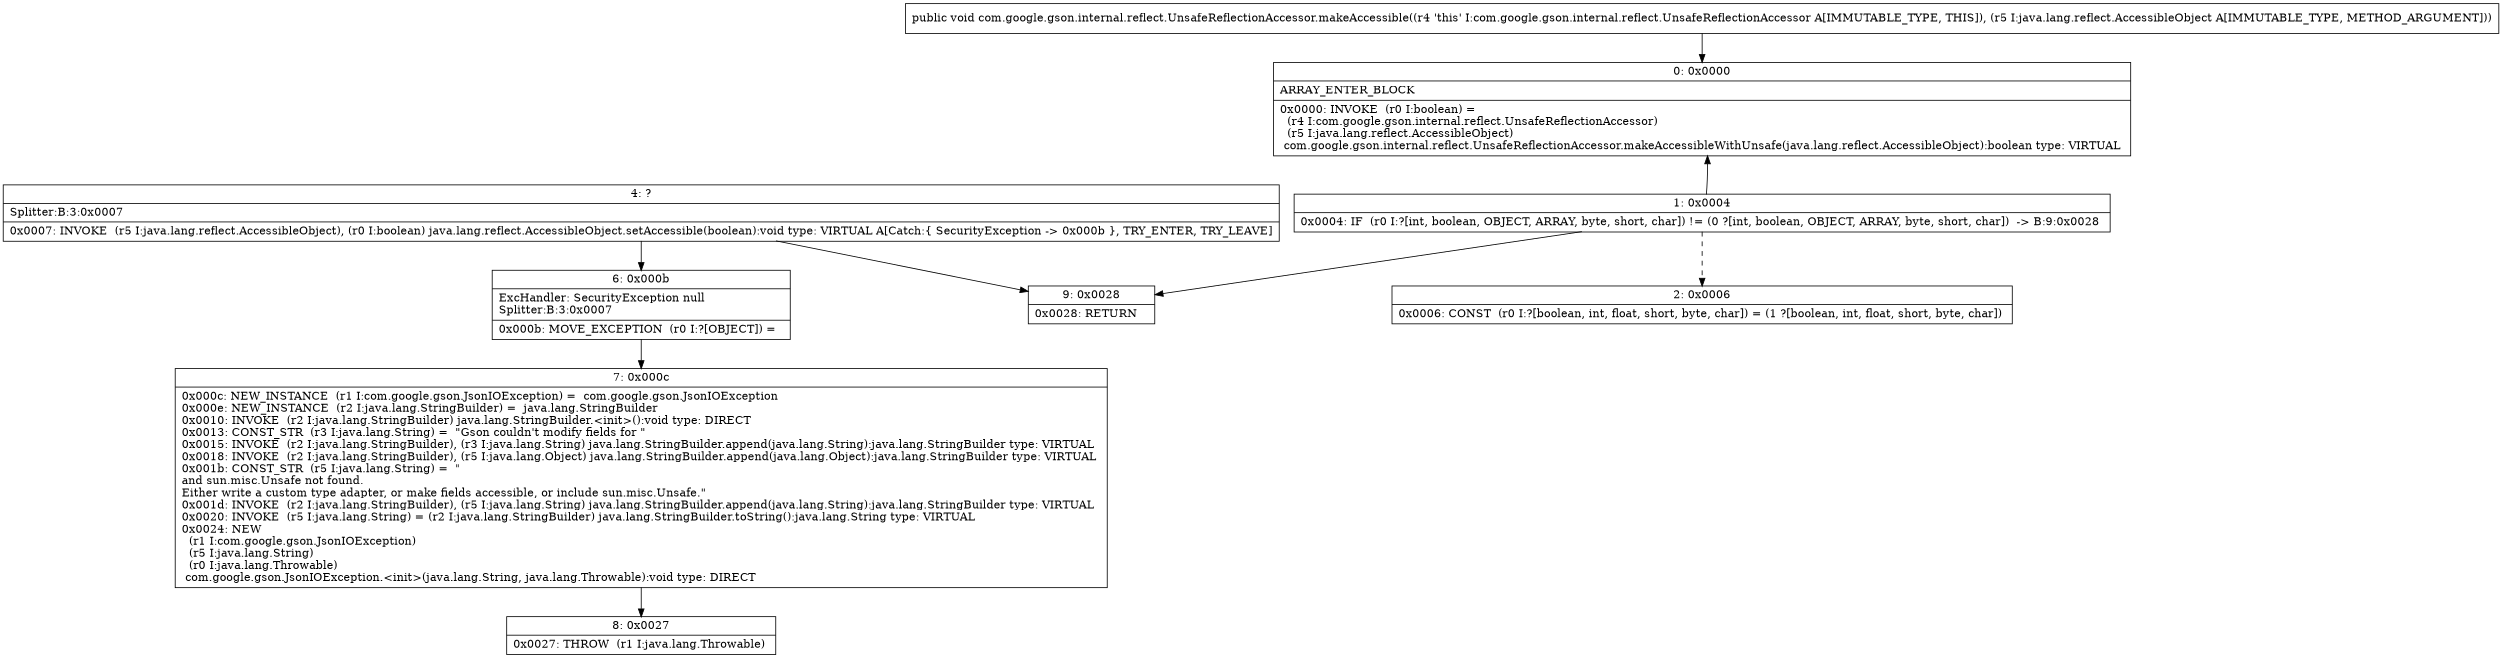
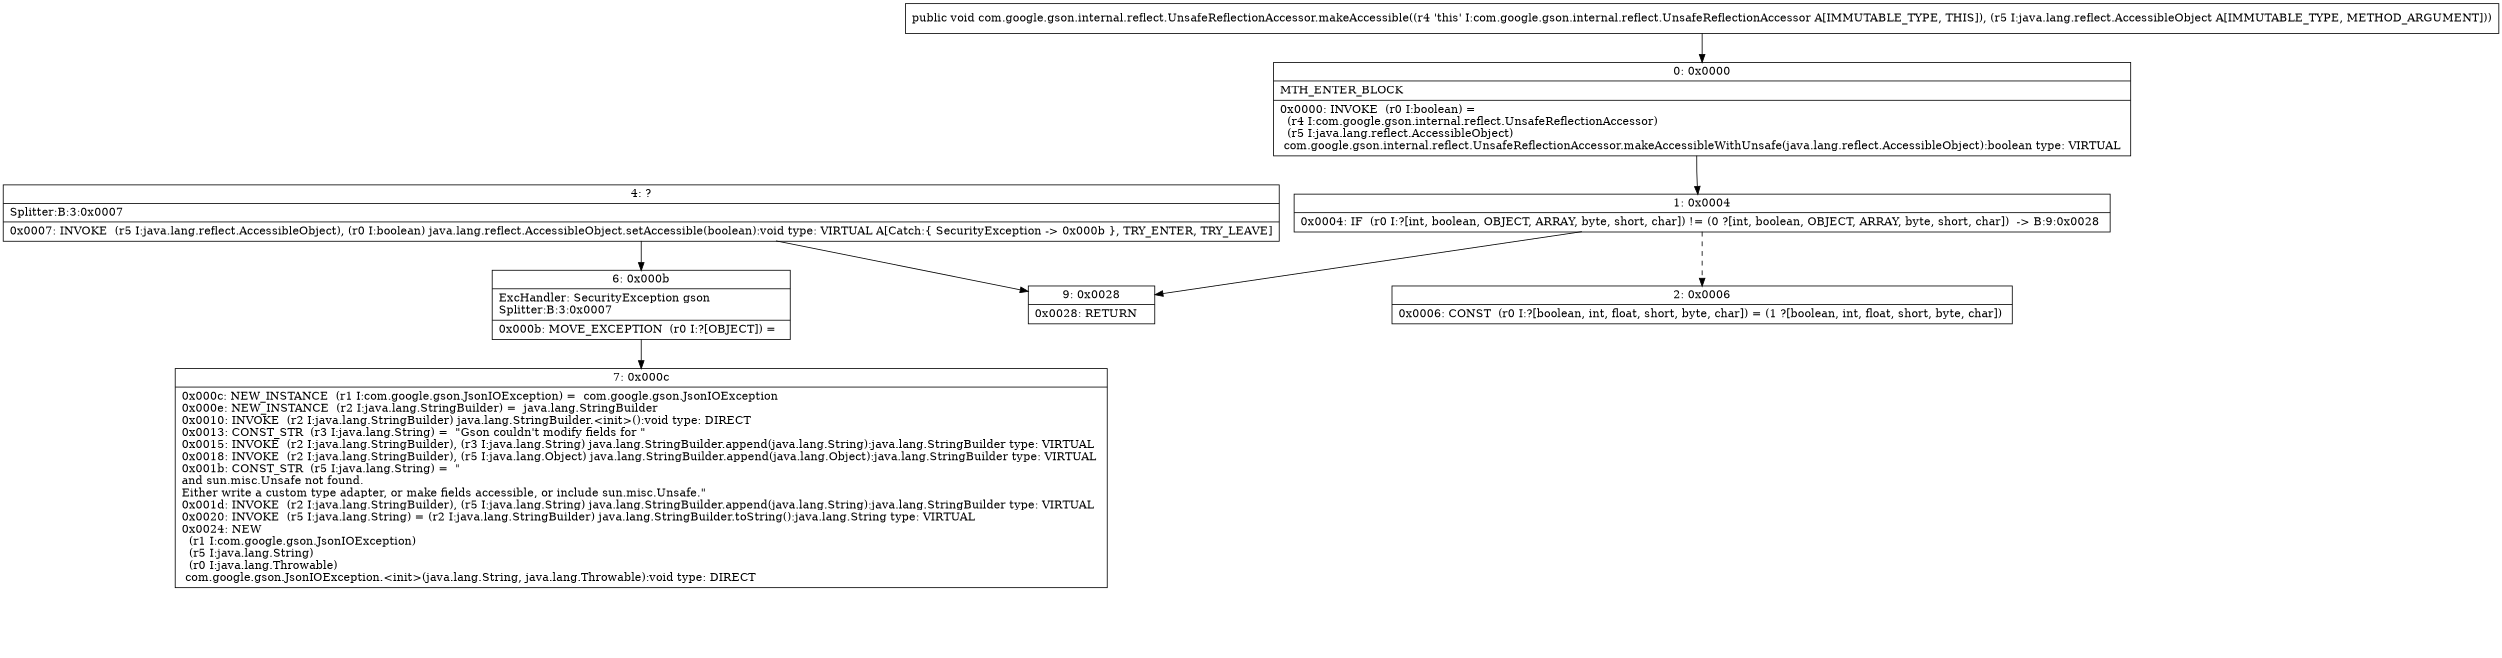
node "0: 0x0000": text "ARRAY_ENTER_BLOCK" -> "MTH_ENTER_BLOCK"
edge "1: 0x0004" -> "0: 0x0000": reversed
node "6: 0x000b": text "ExcHandler: SecurityException null" -> "ExcHandler: SecurityException gson"
node "8: 0x0027": removed
